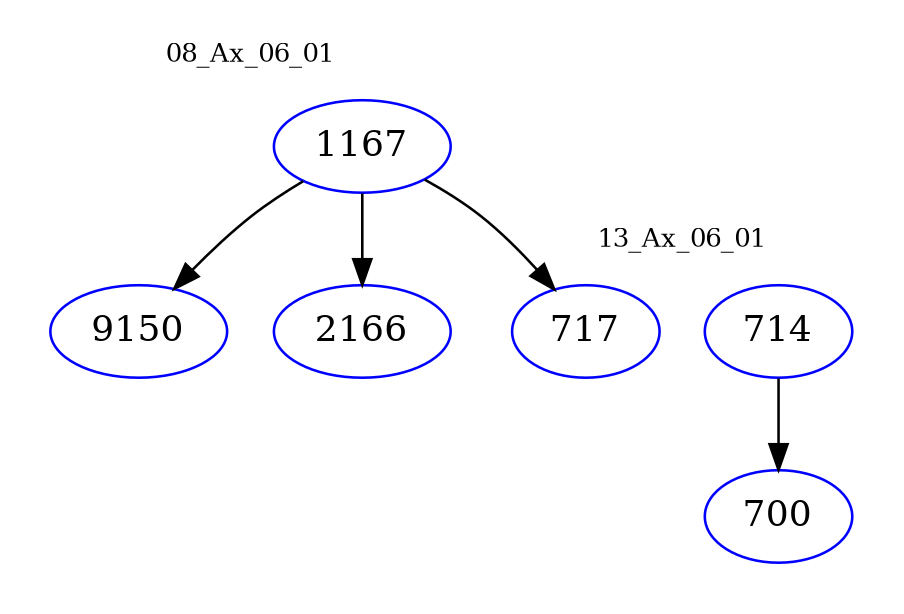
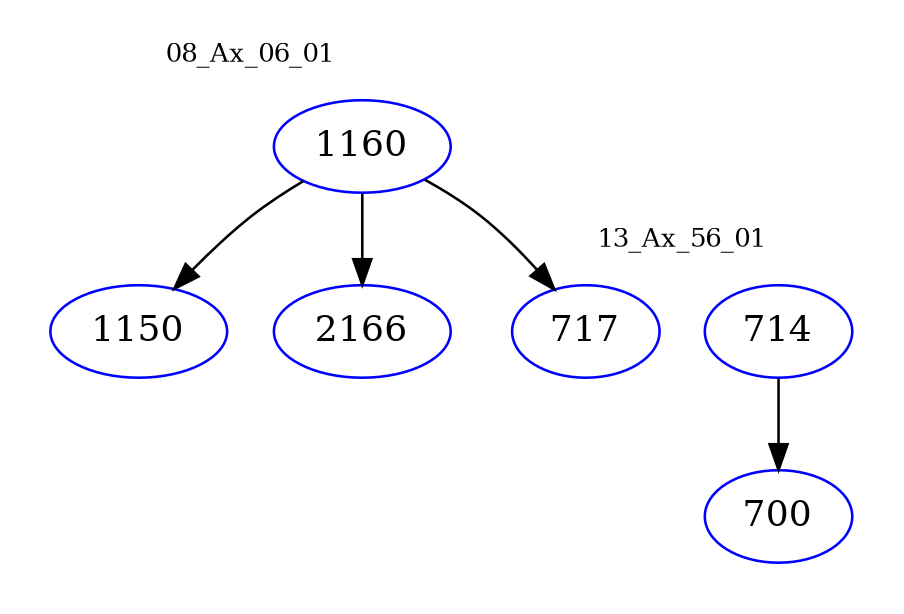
node "1167": label "1167" -> "1160"
cluster "13_Ax_06_01": label "13_Ax_06_01" -> "13_Ax_56_01"
node "9150": label "9150" -> "1150"
